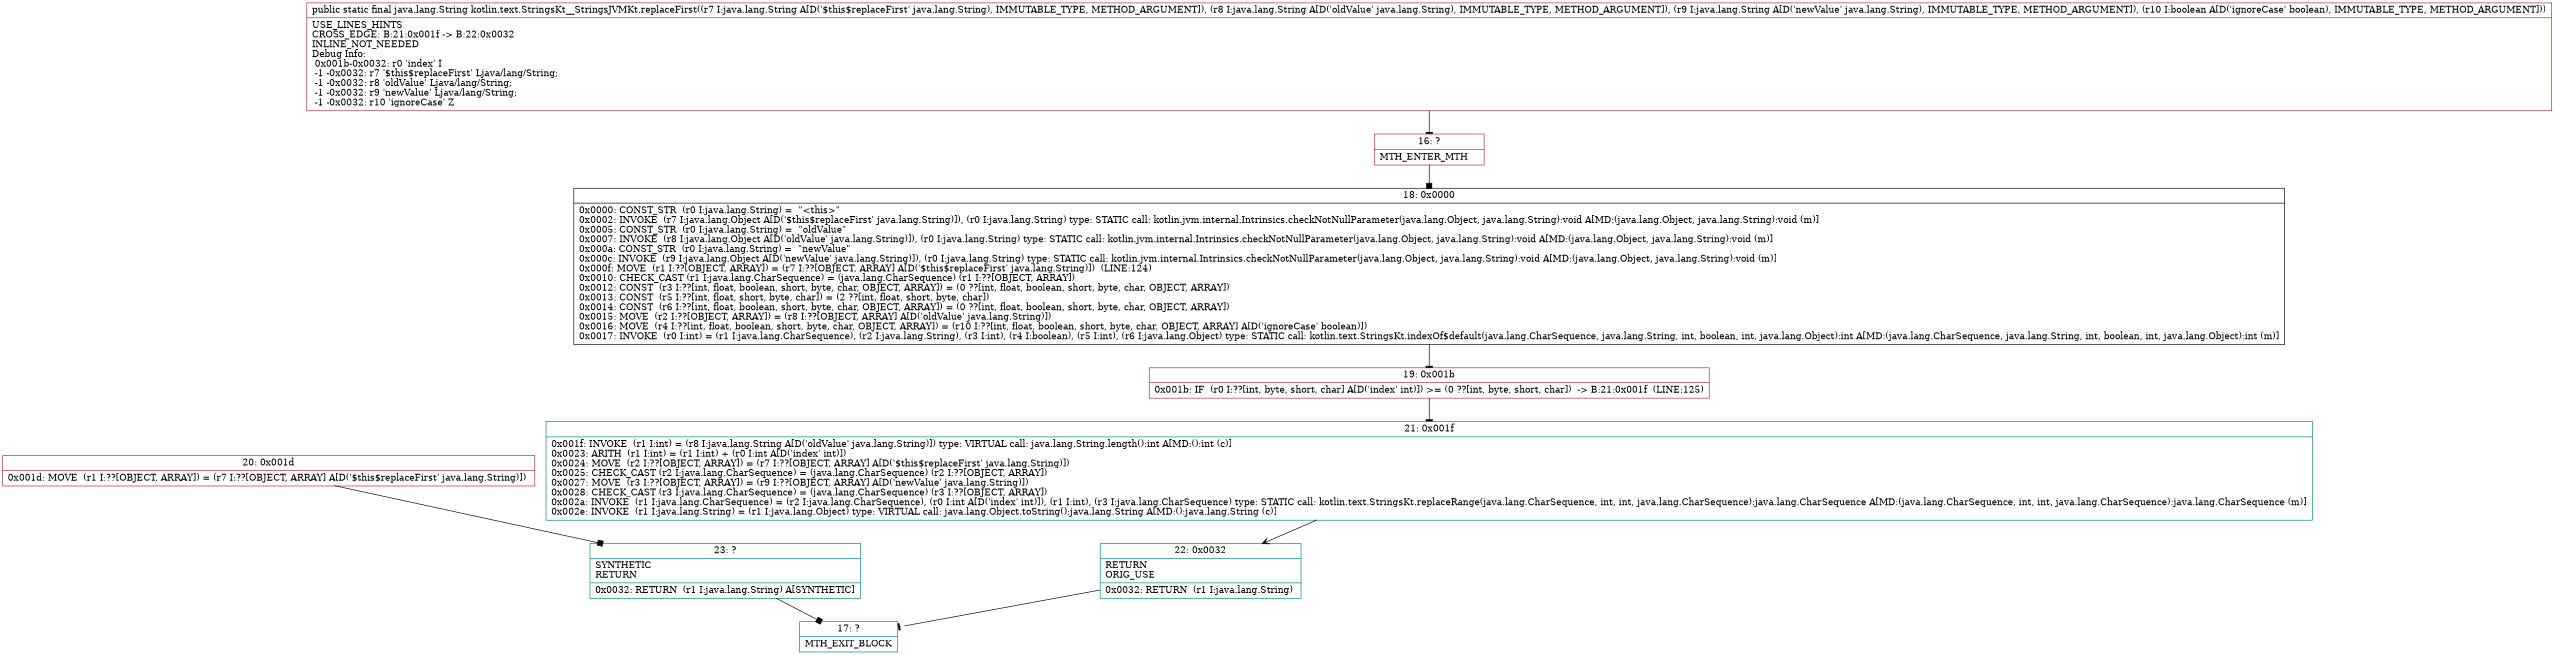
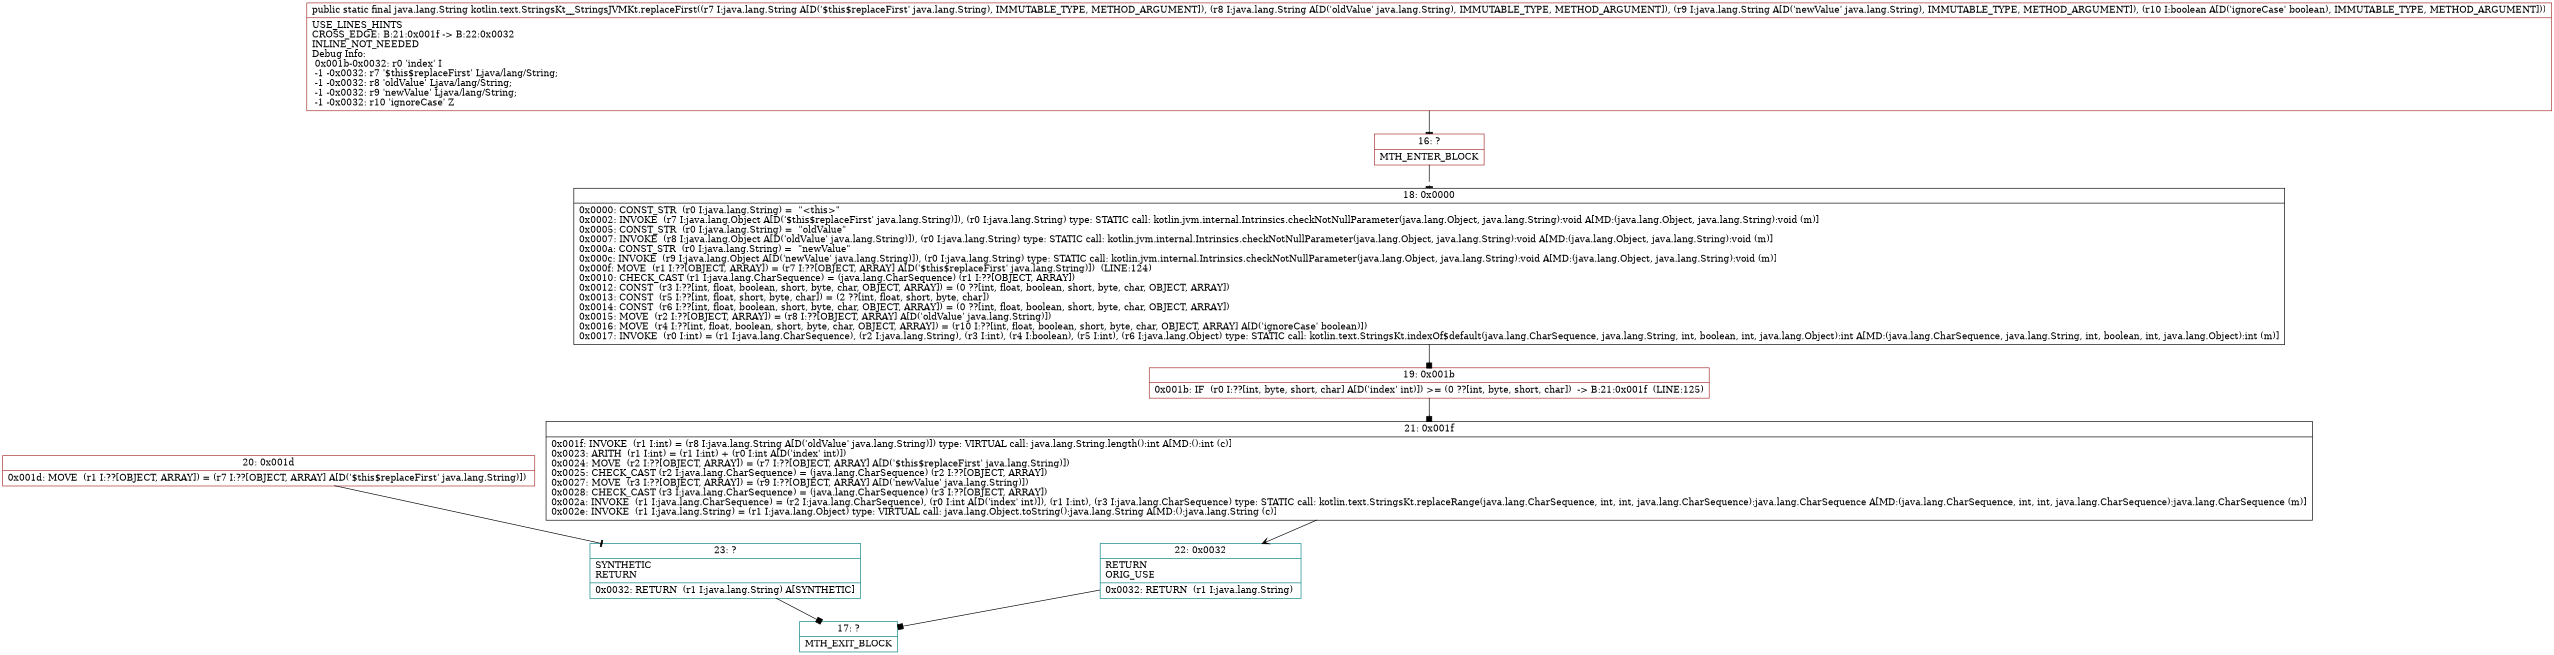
node "16: ?": text "MTH_ENTER_MTH" -> "MTH_ENTER_BLOCK"
edge "16: ?" -> "18: 0x0000": arrowhead box -> tee
edge "18: 0x0000" -> "19: 0x001b": arrowhead tee -> box
edge "19: 0x001b" -> "21: 0x001f": arrowhead tee -> box
node "21: 0x001f": color teal -> black
edge "20: 0x001d" -> "23: ?": arrowhead box -> tee
edge "22: 0x0032" -> "17: ?": arrowhead tee -> box
